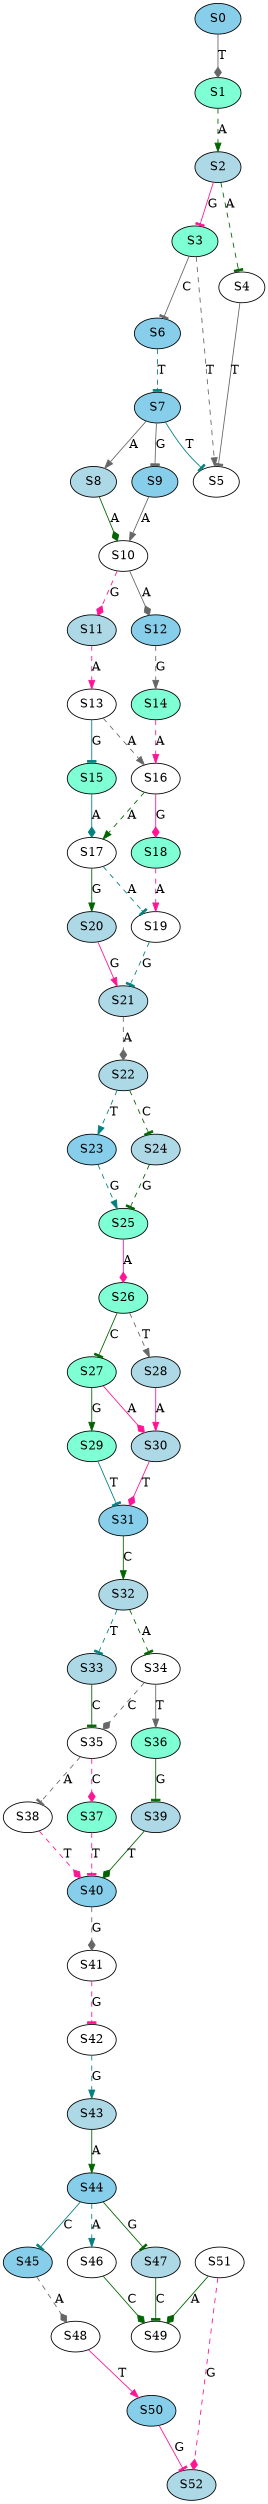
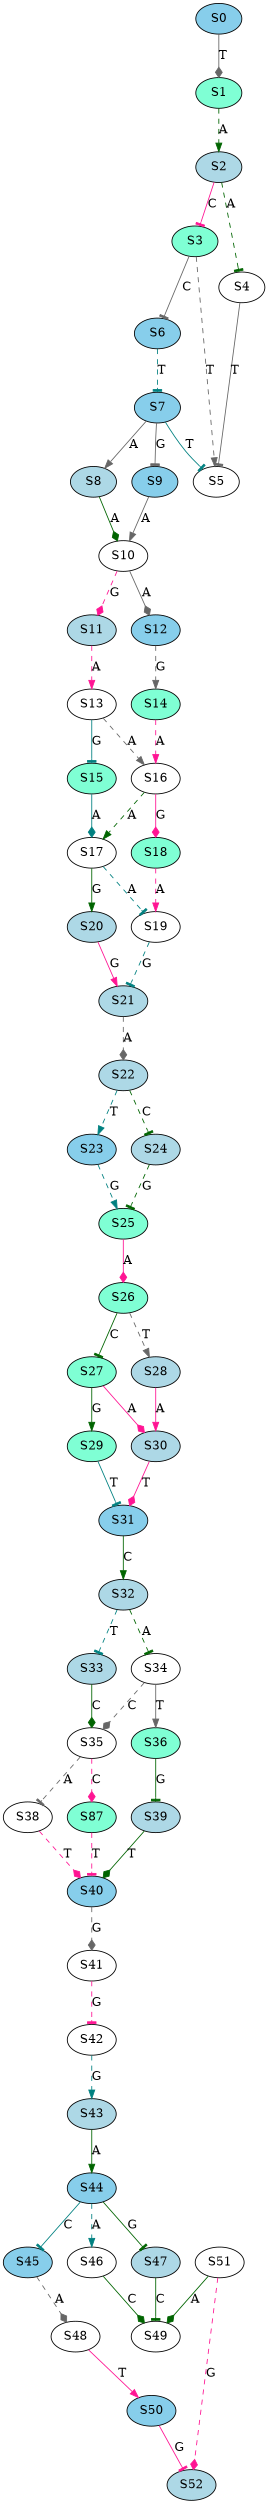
edge "S2" -> "S3": label "G" -> "C"
edge "S33" -> "S35": arrowhead tee -> diamond
node "S37": label "S37" -> "S87"
